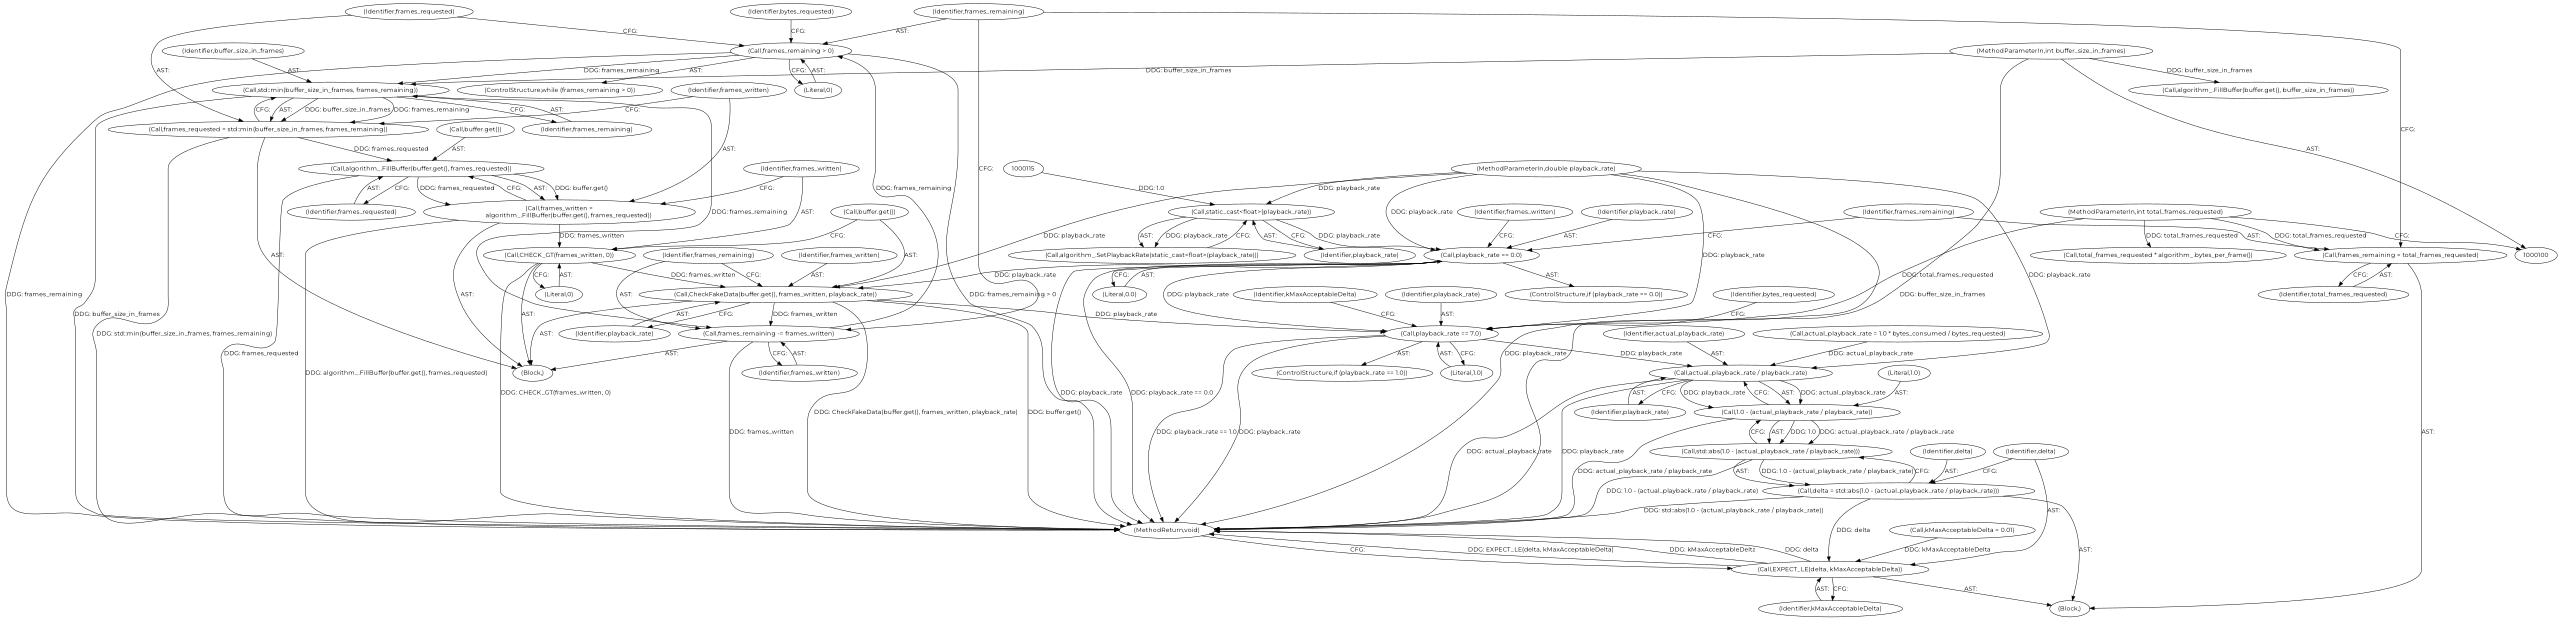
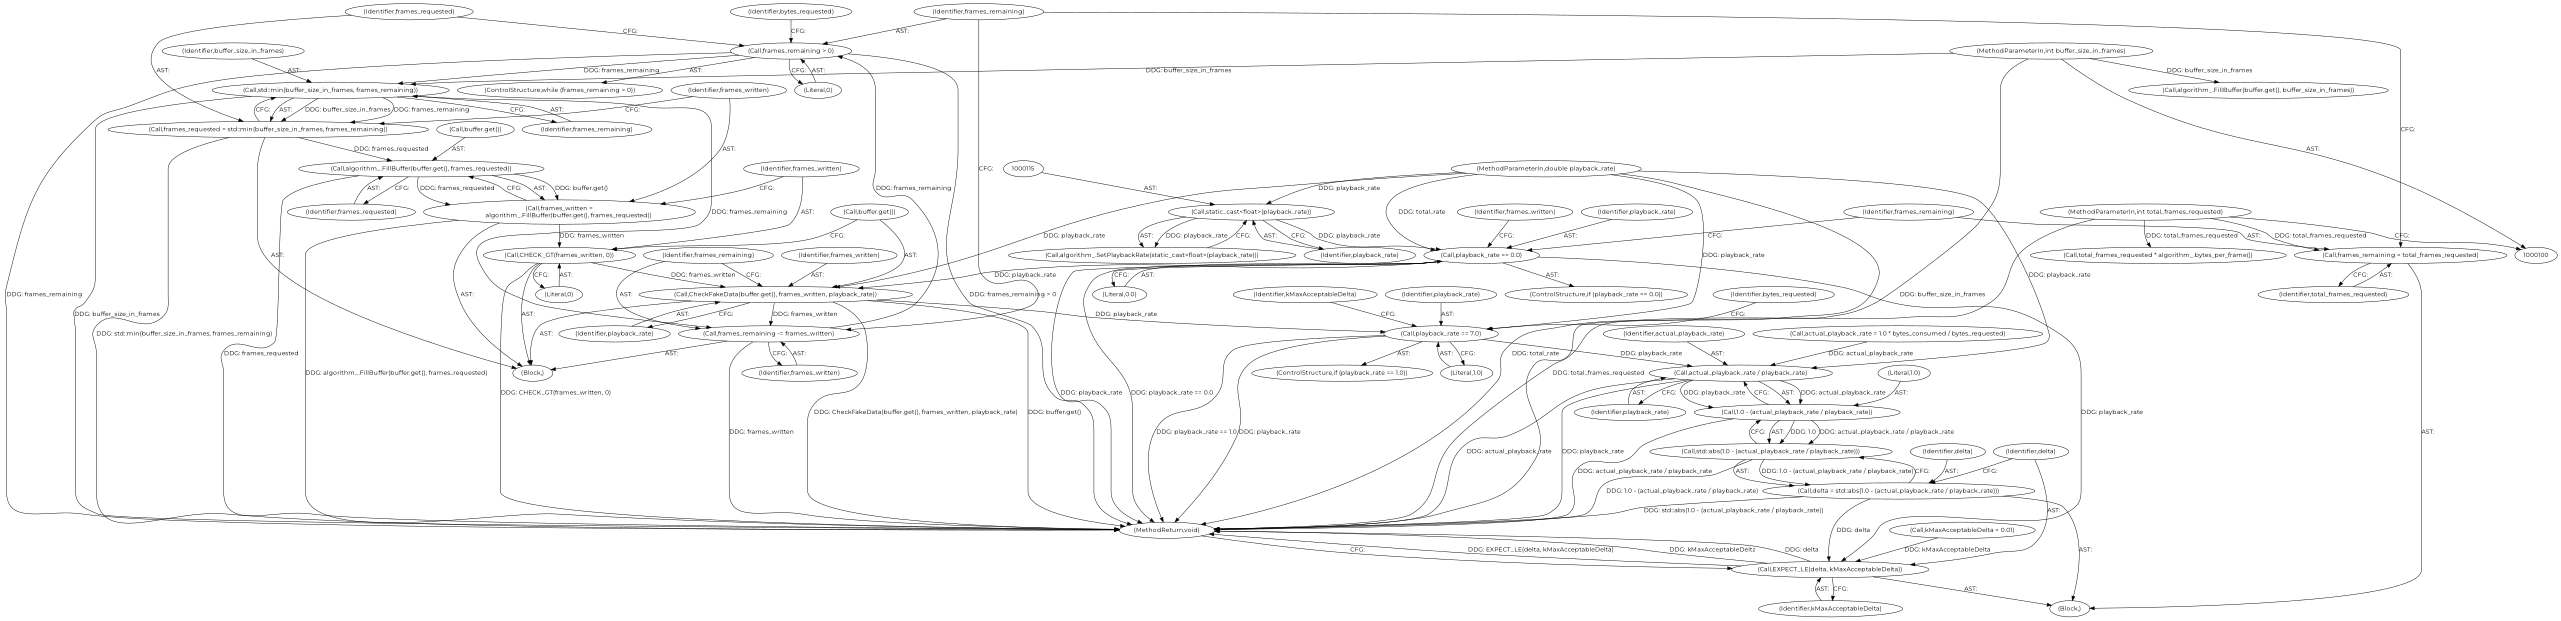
edge "1000115" -> "(Call,static_cast<float>(playback_rate))": label "DDG: 1.0" -> "AST: "
edge "(MethodParameterIn,double playback_rate)" -> "(Call,playback_rate == 0.0)": label "DDG: playback_rate" -> "DDG: total_rate"
edge "(Call,playback_rate == 0.0)" -> "(Call,playback_rate == 7.0)": now "(Call,playback_rate == 0.0)" -> "(Call,EXPECT_LE(delta, kMaxAcceptableDelta))"
edge "(MethodParameterIn,int total_frames_requested)" -> "(Call,playback_rate == 7.0)": now "(MethodParameterIn,int total_frames_requested)" -> "(MethodReturn,void)"
edge "(MethodParameterIn,double playback_rate)" -> "(MethodReturn,void)": label "DDG: playback_rate" -> "DDG: total_rate"
